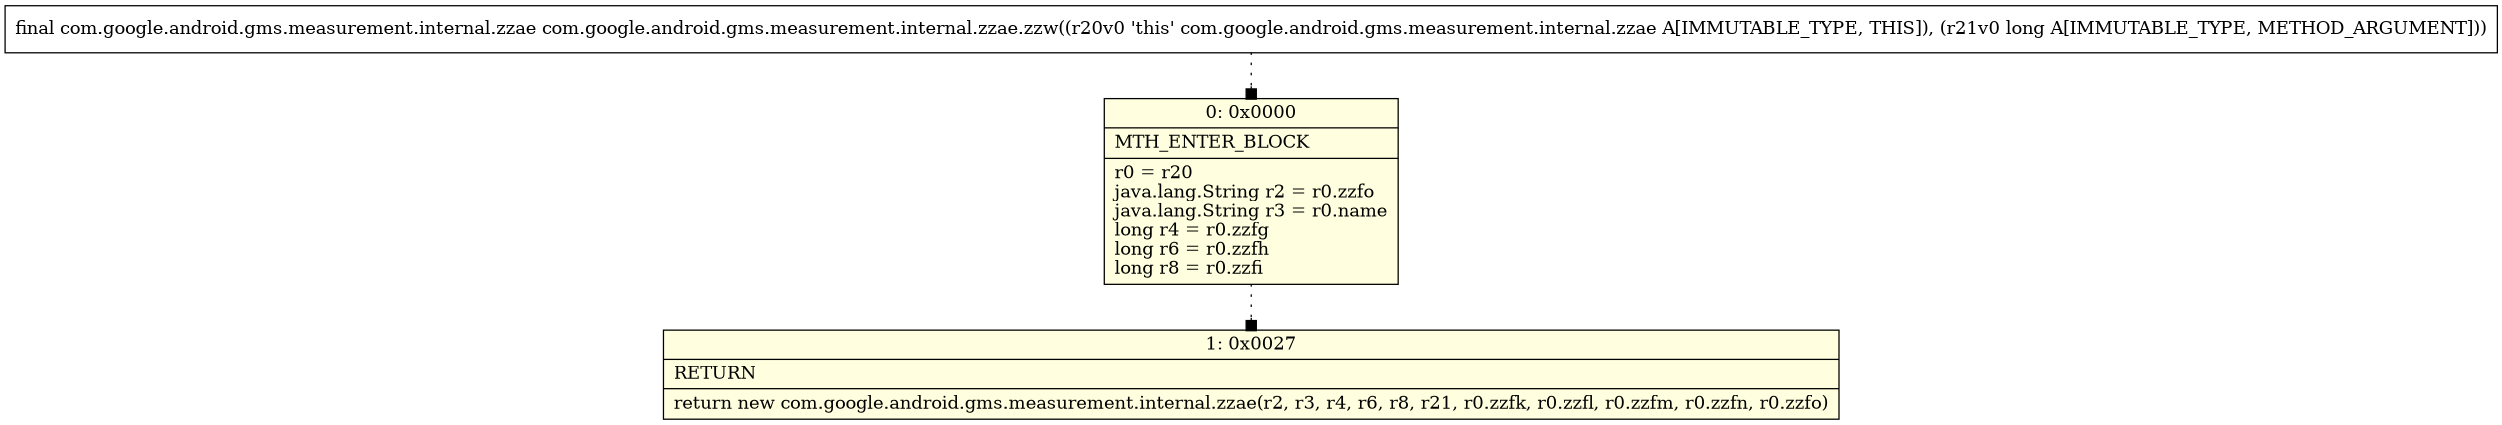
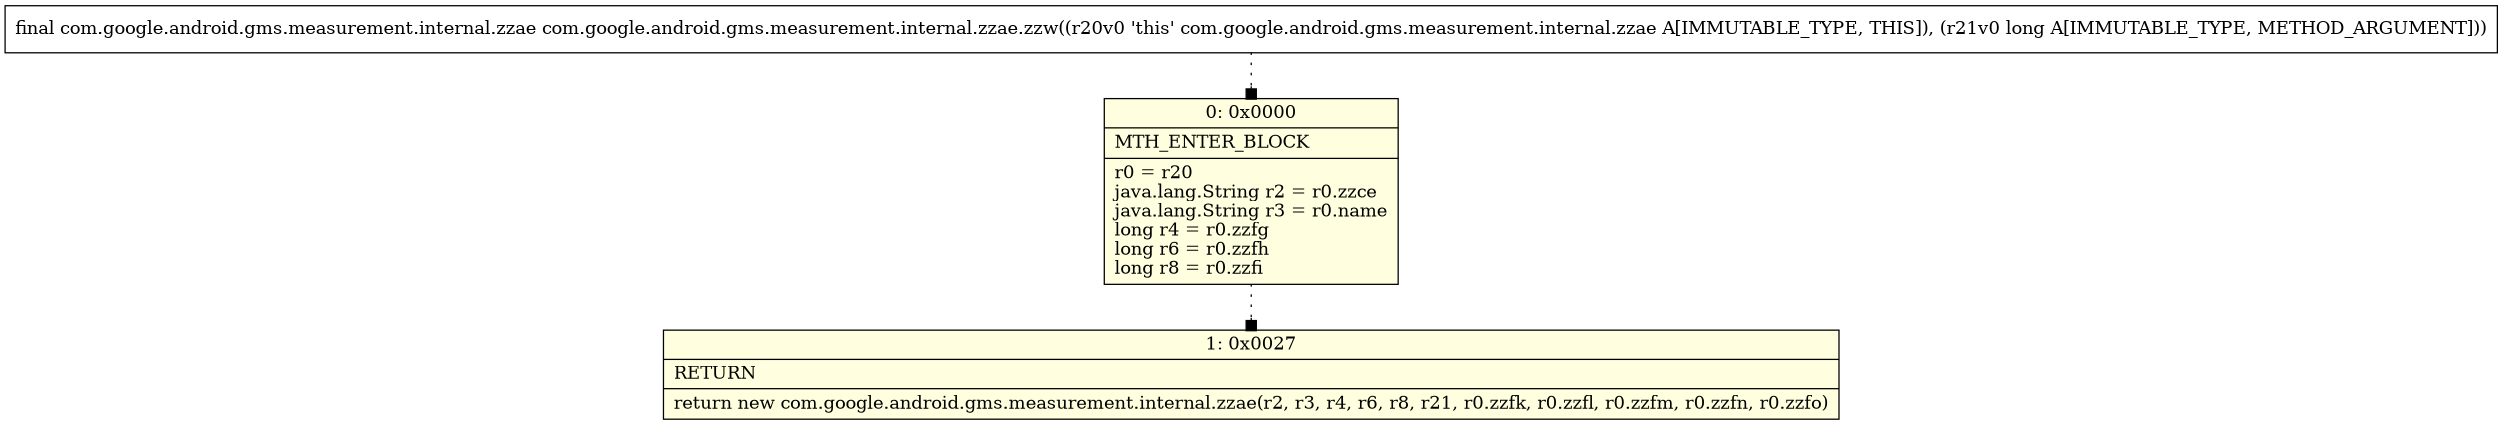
node "0: 0x0000": text "java.lang.String r2 = r0.zzfo" -> "java.lang.String r2 = r0.zzce"
